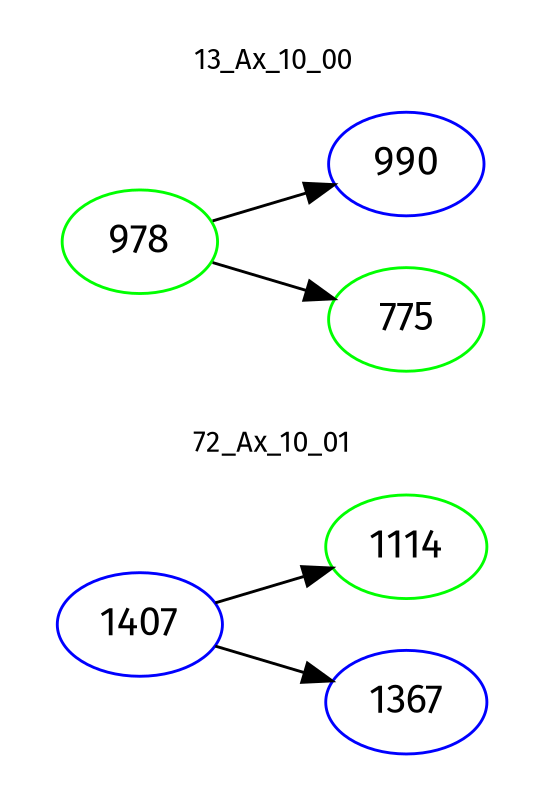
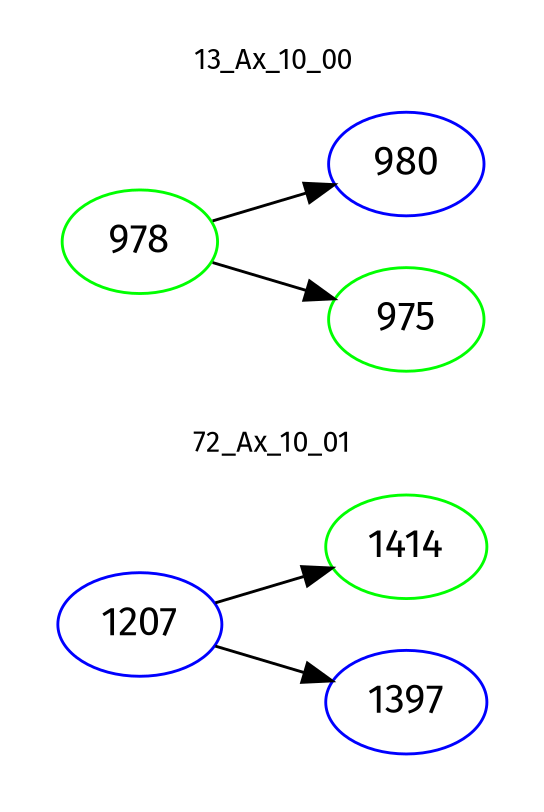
node "990": label "990" -> "980"
node "775": label "775" -> "975"
node "1114": label "1114" -> "1414"
node "1407": label "1407" -> "1207"
node "1367": label "1367" -> "1397"
